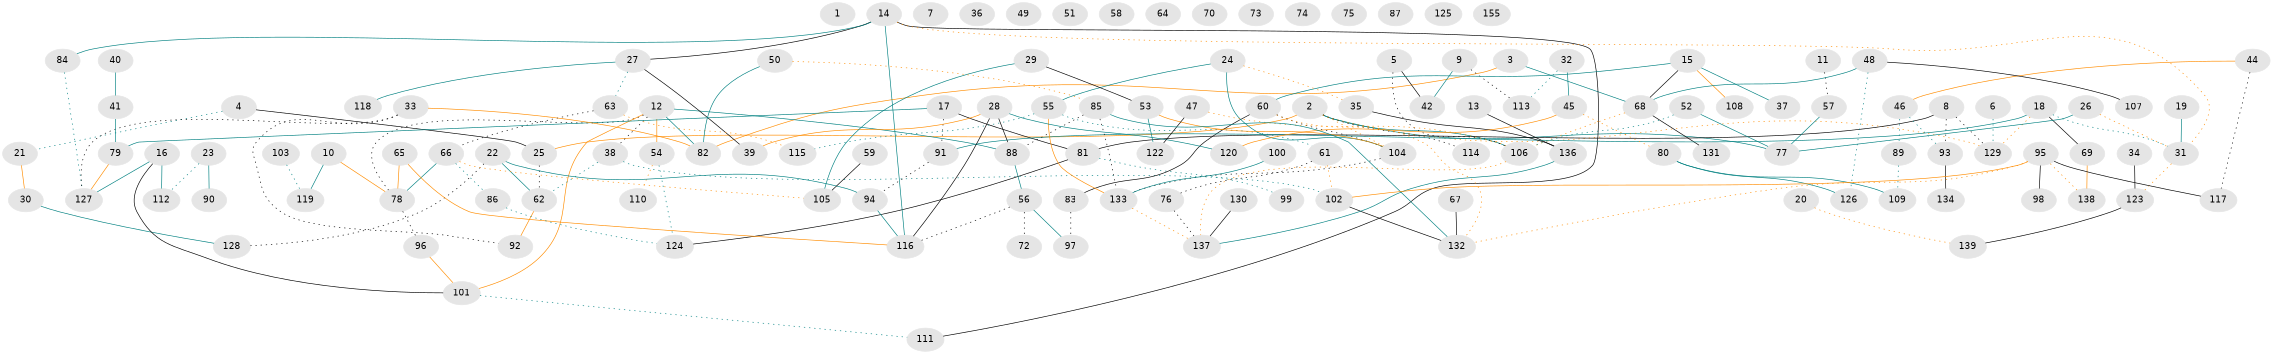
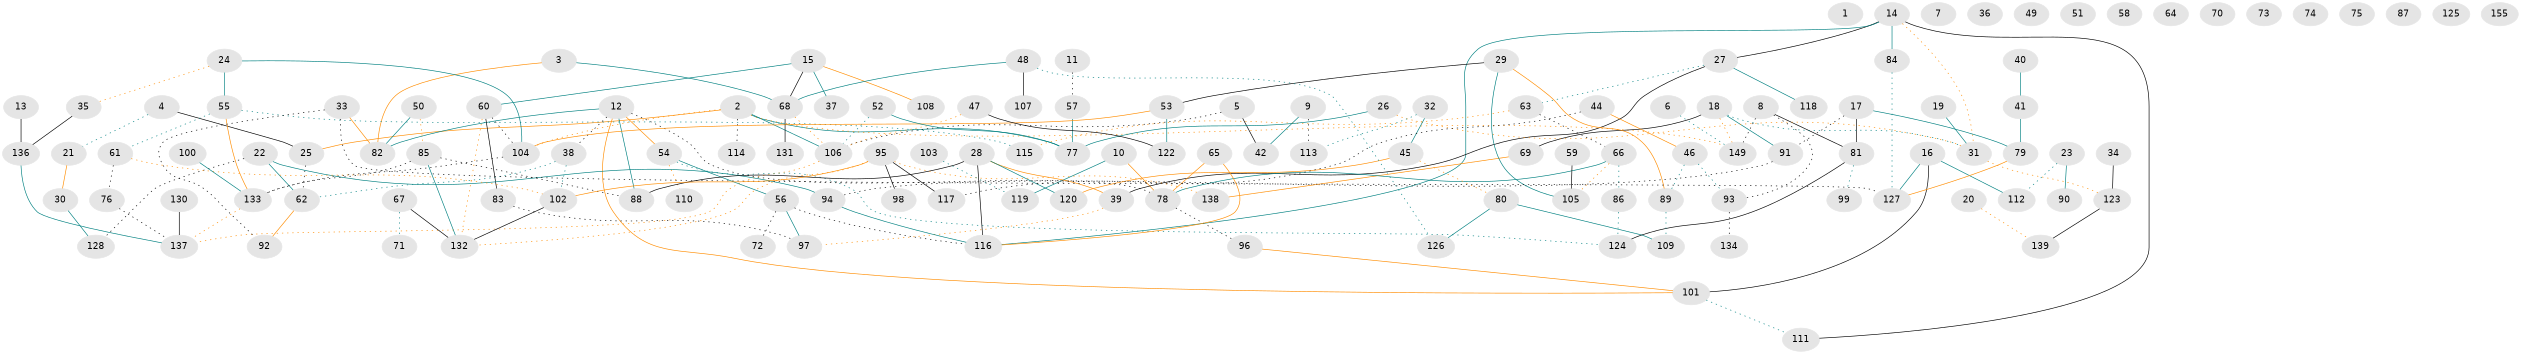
edge "29" -- "89": added
node "129": label "129" -> "149"
edge "93" -- "134": style solid -> dotted
edge "88" -- "56": now "54" -- "56"
edge "39" -- "97": added
node "71": added
